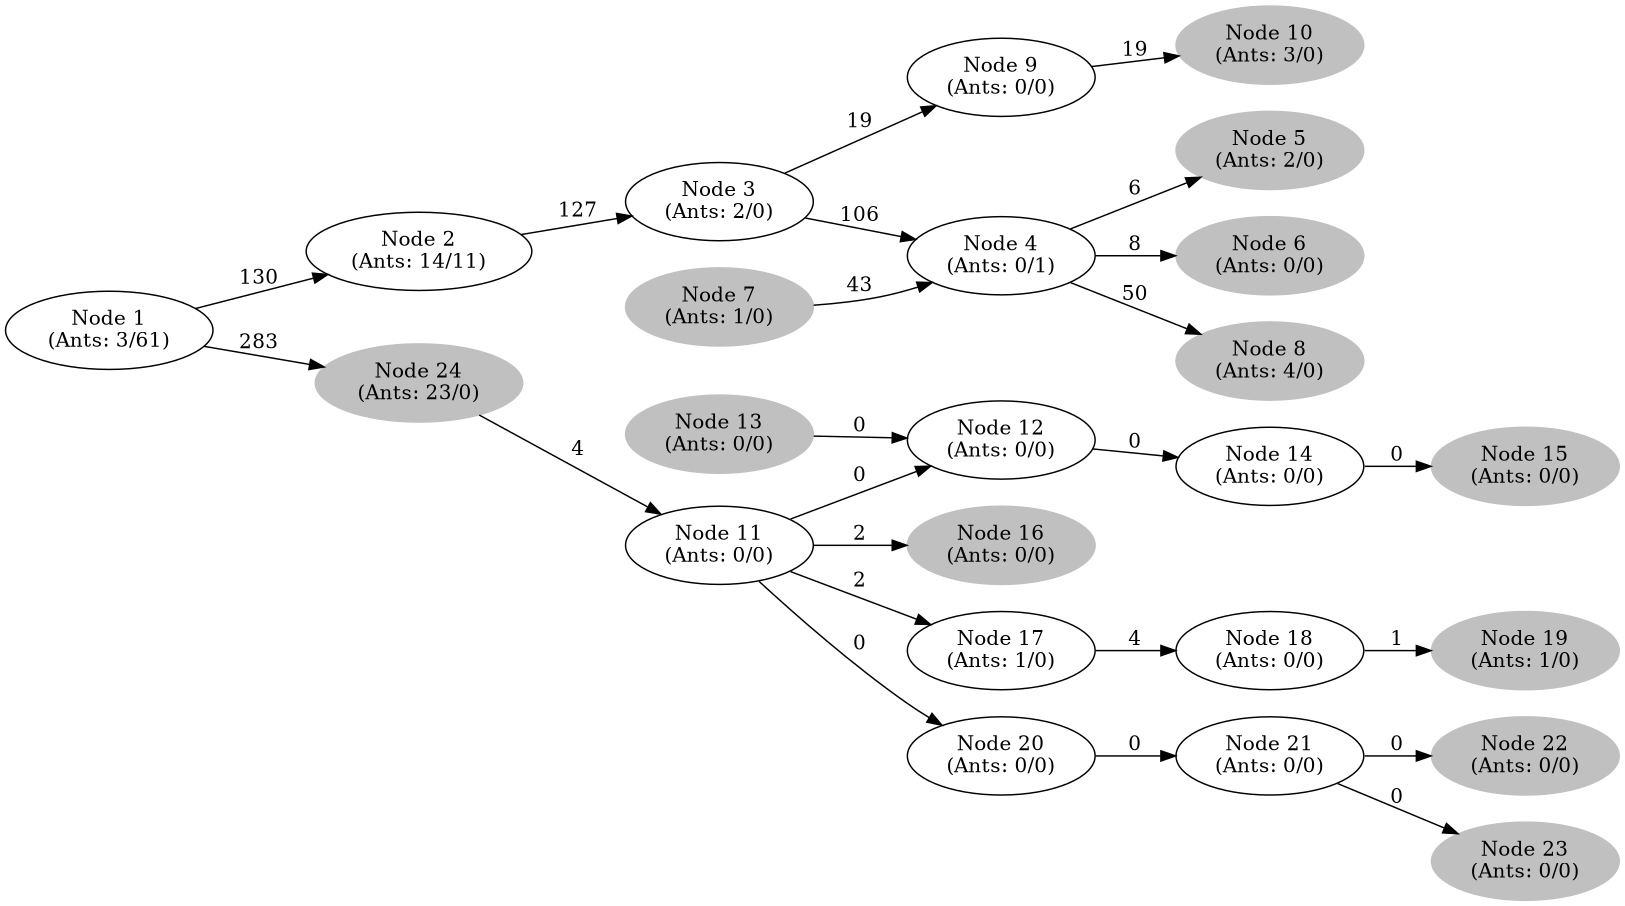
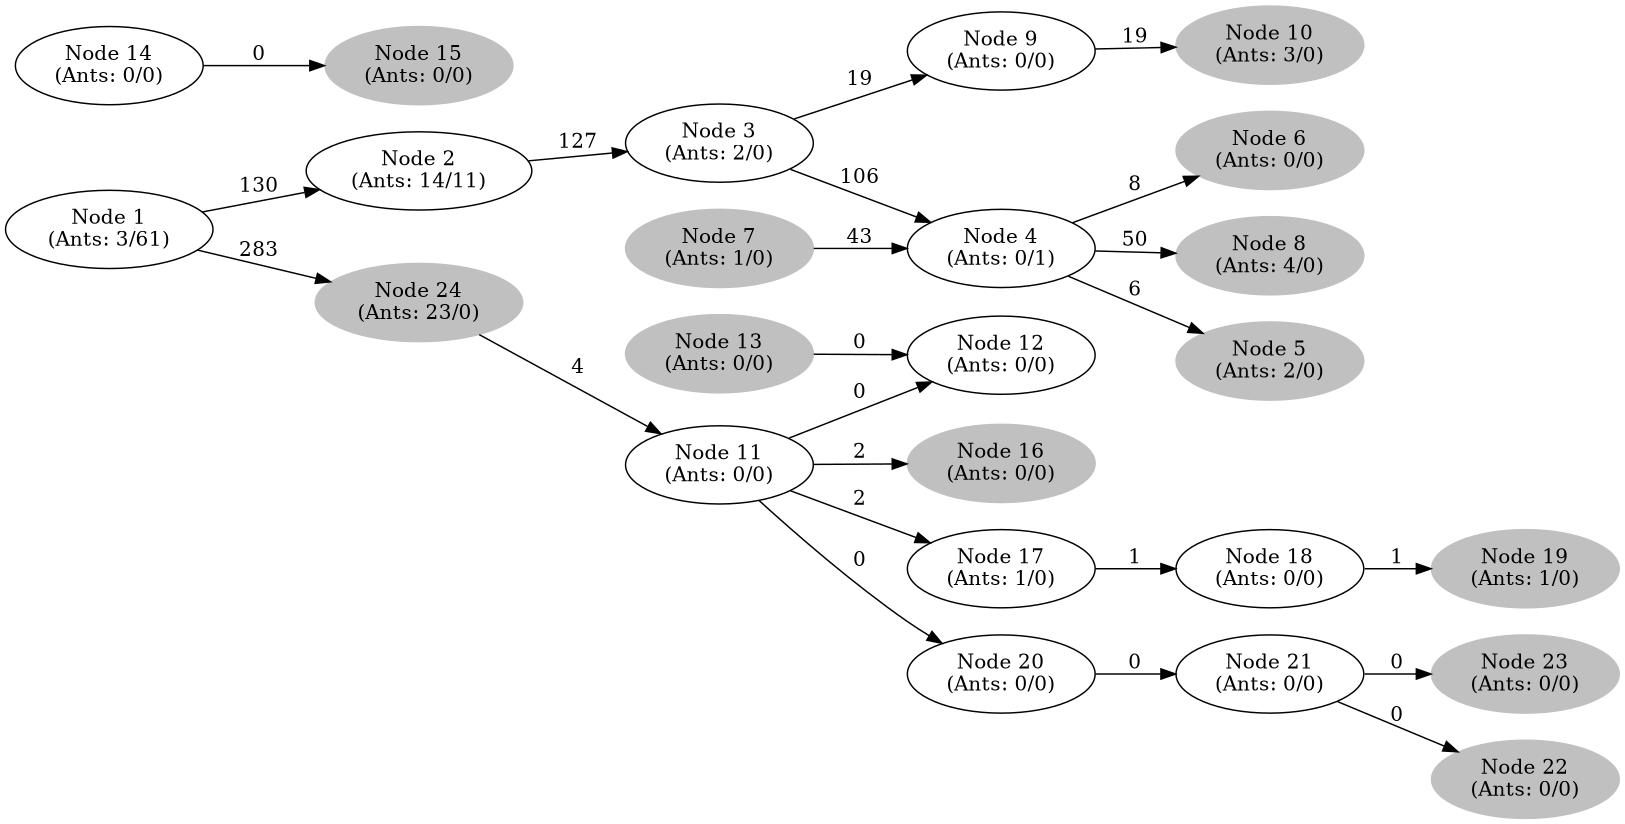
edge "Node 12 (Ants: 0/0)" -> "Node 14 (Ants: 0/0)": removed, label "0"
edge "Node 17 (Ants: 1/0)" -> "Node 18 (Ants: 0/0)": label "4" -> "1"
